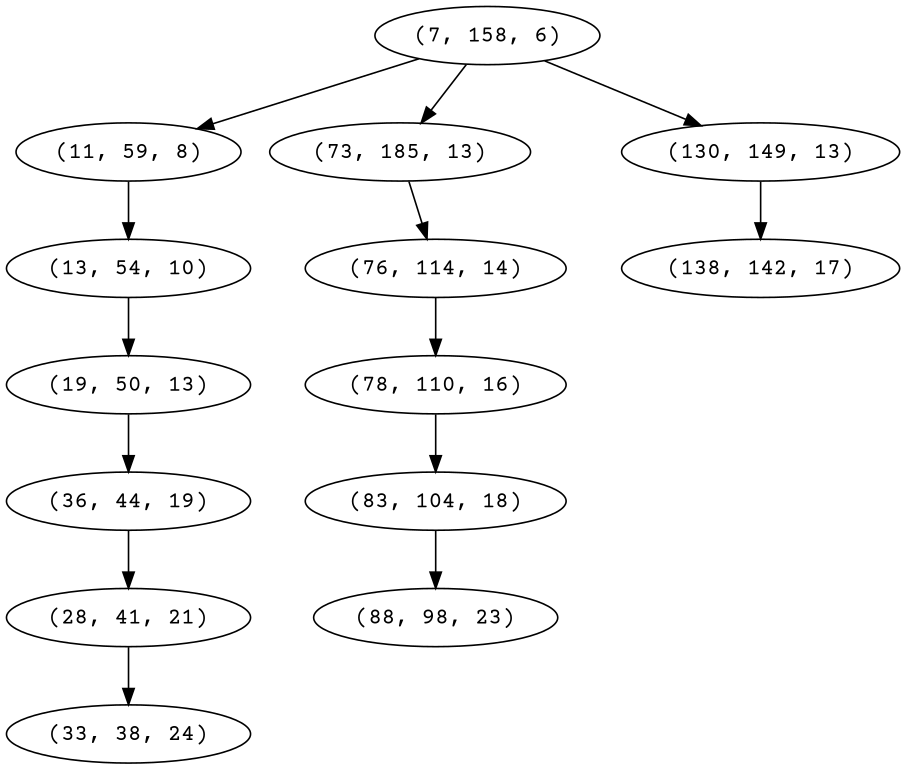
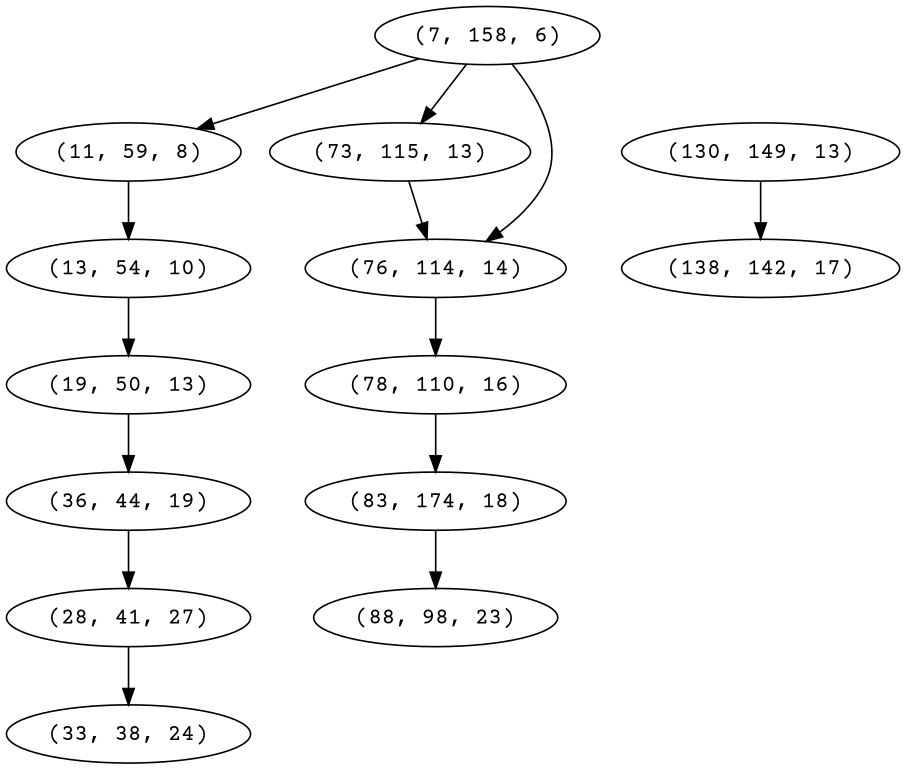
edge "(7, 158, 6)" -> "(130, 149, 13)": now "(7, 158, 6)" -> "(76, 114, 14)"
node "(73, 185, 13)": label "(73, 185, 13)" -> "(73, 115, 13)"
node "(83, 104, 18)": label "(83, 104, 18)" -> "(83, 174, 18)"
node "(28, 41, 21)": label "(28, 41, 21)" -> "(28, 41, 27)"
